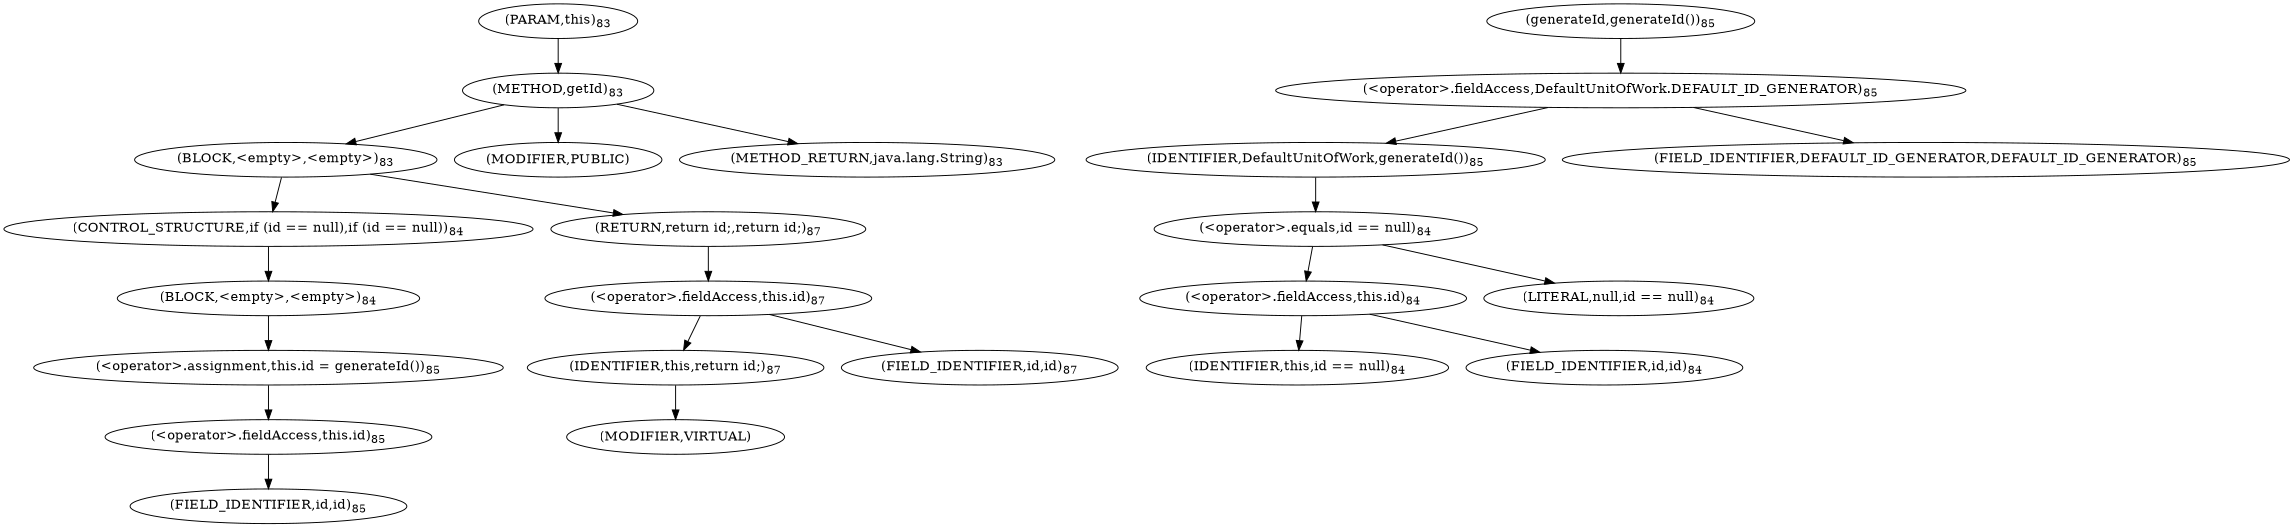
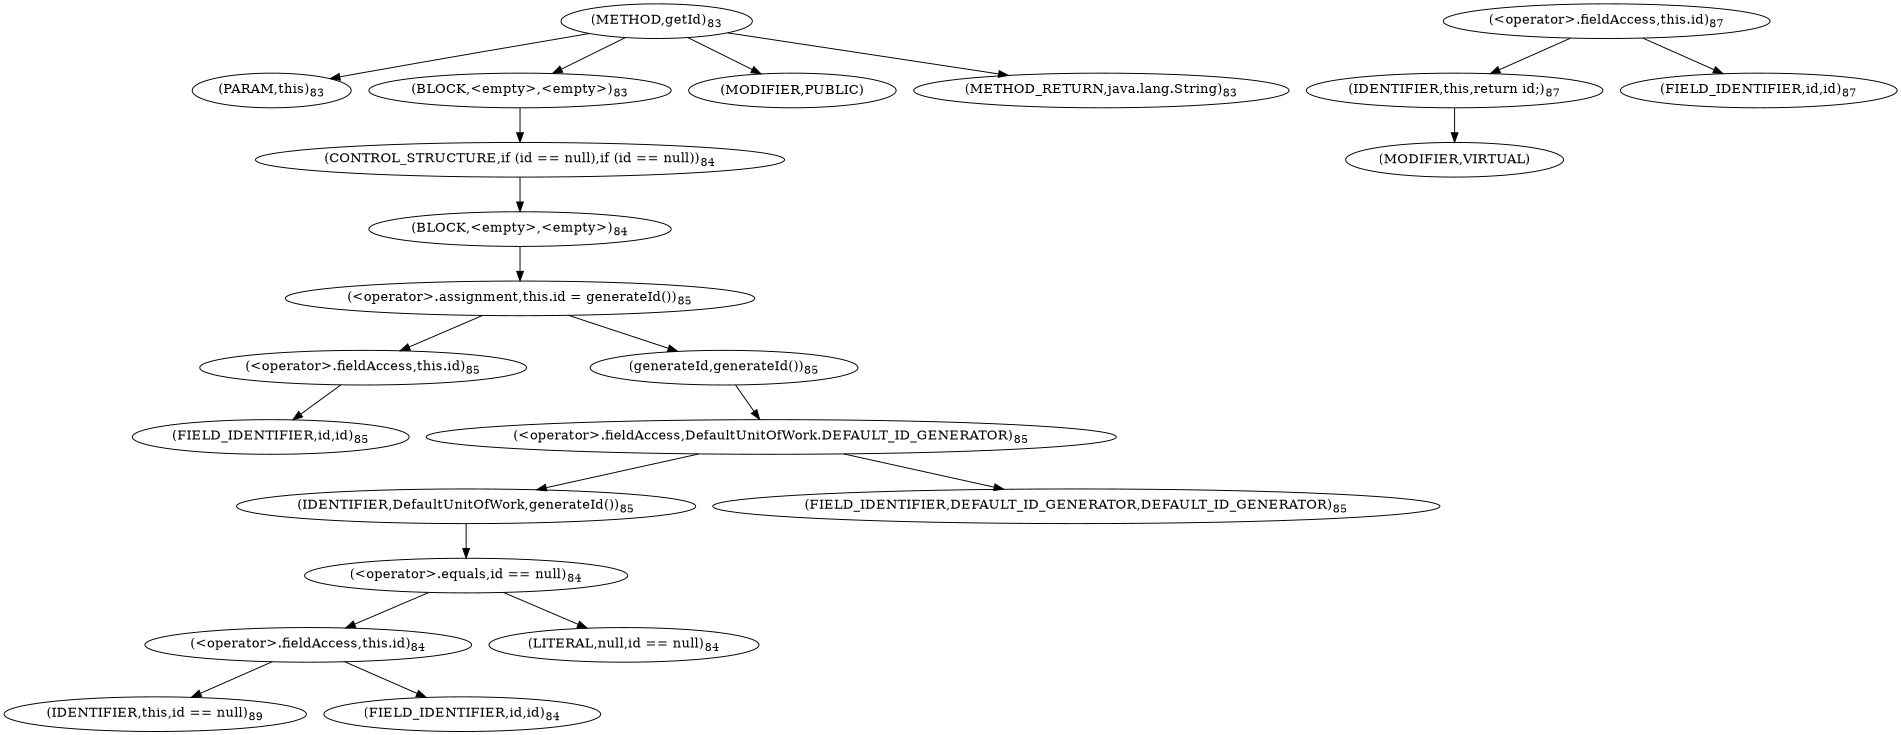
edge "(PARAM,this)" -> "(METHOD,getId)": reversed
node "(RETURN,return id;,return id;)": removed
edge "(<operator>.assignment,this.id = generateId())" -> "(generateId,generateId())": added
node "(IDENTIFIER,this,id == null)": text "84" -> "89"
